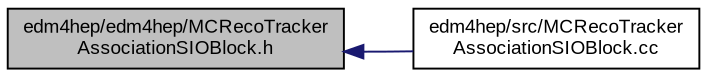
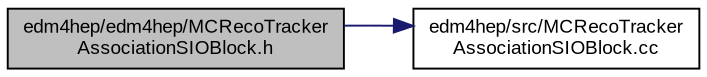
edge "edm4hep/src/MCRecoTracker AssociationSIOBlock.cc" -> "edm4hep/edm4hep/MCRecoTracker AssociationSIOBlock.h": reversed
